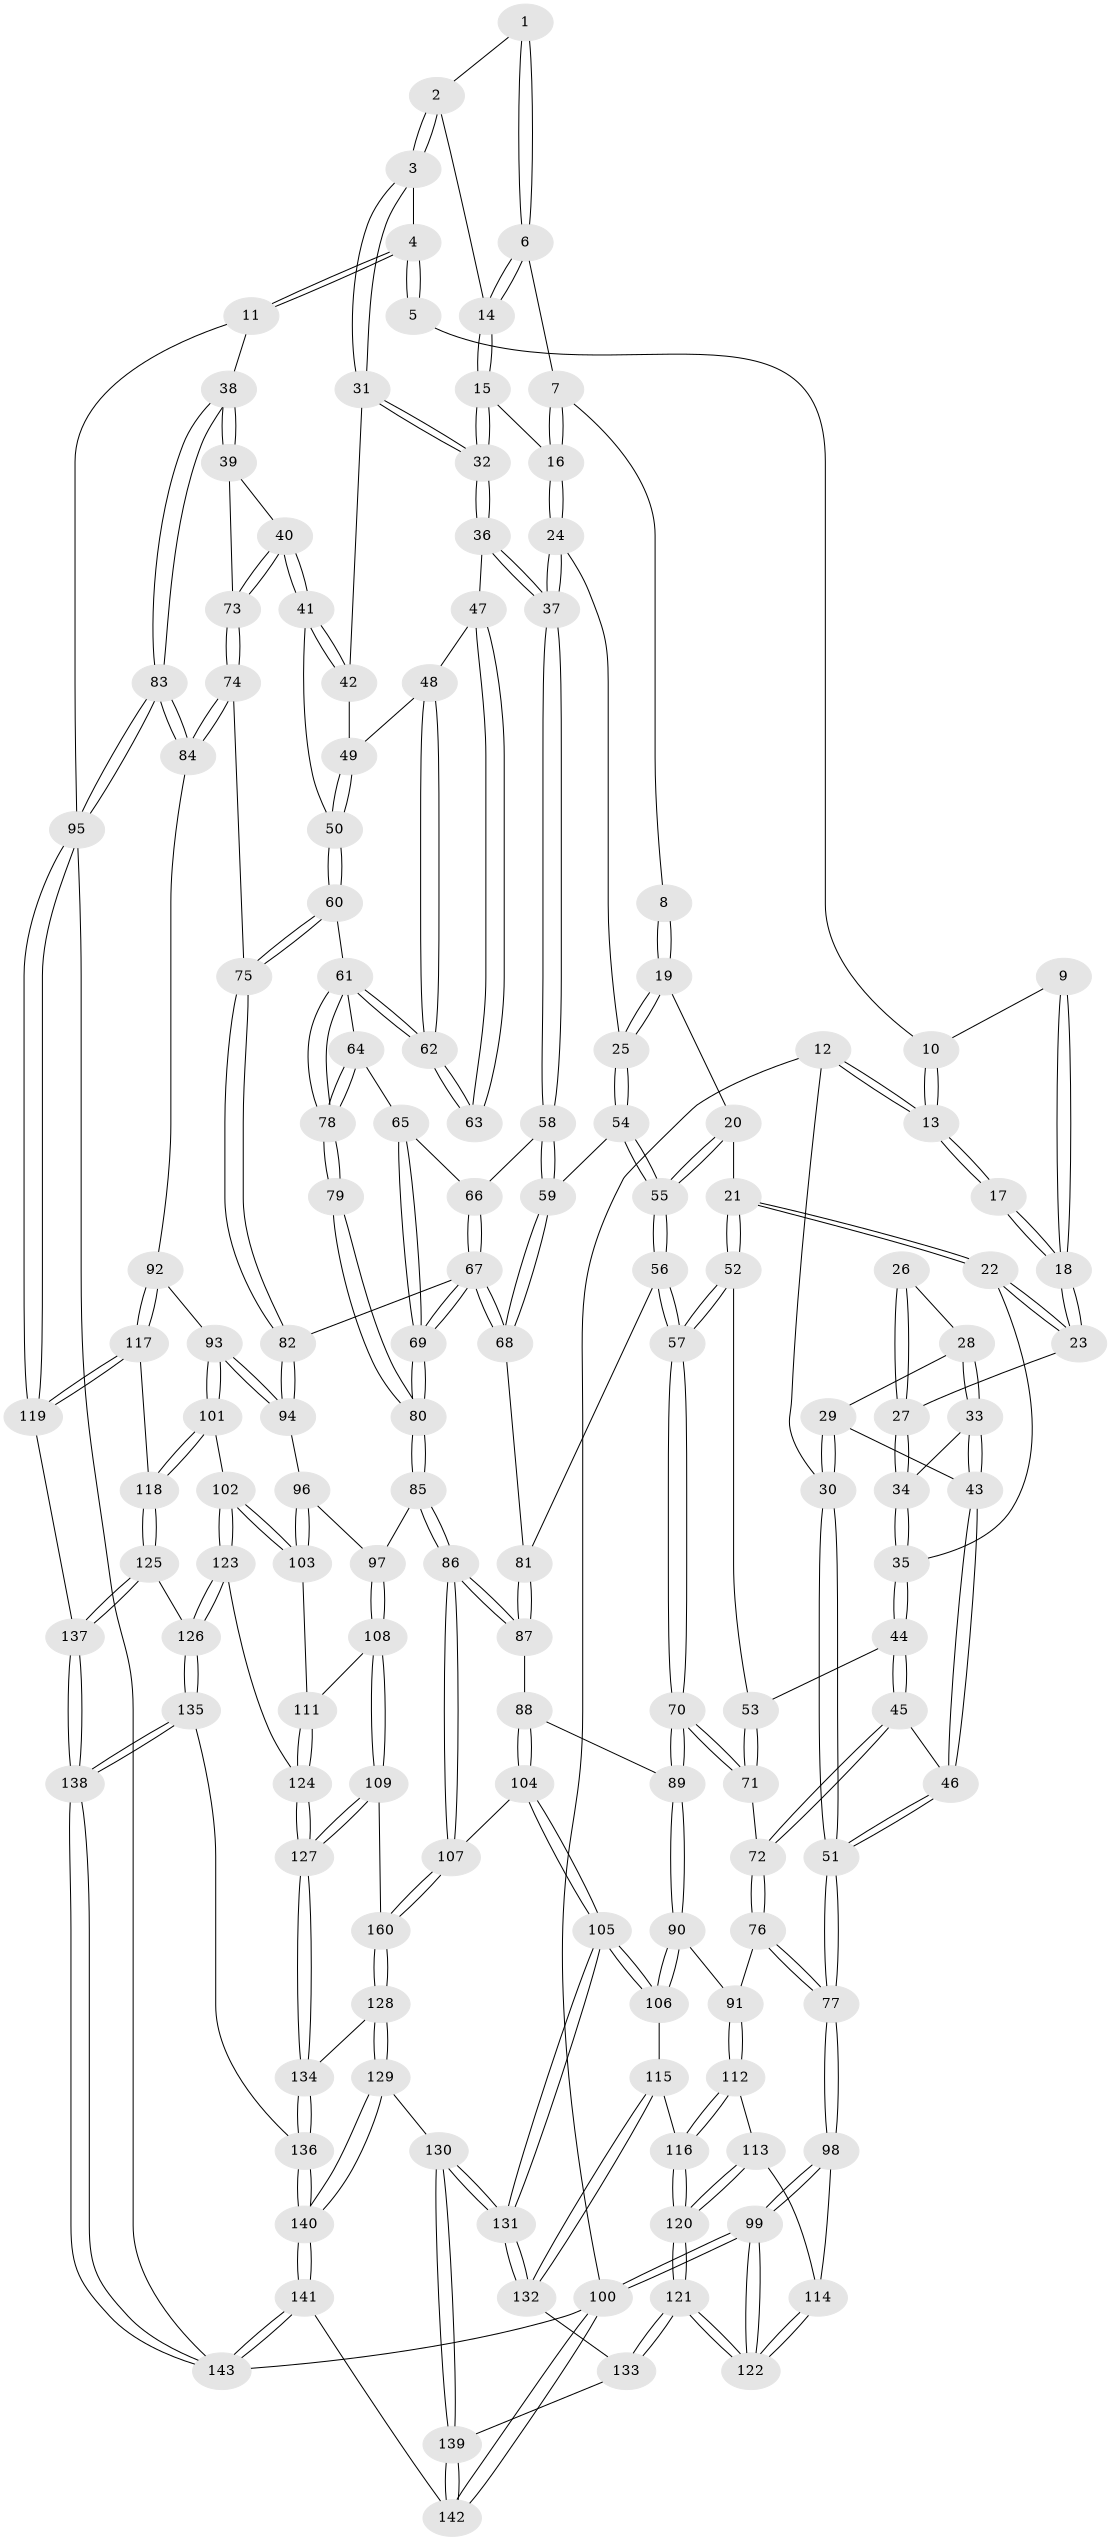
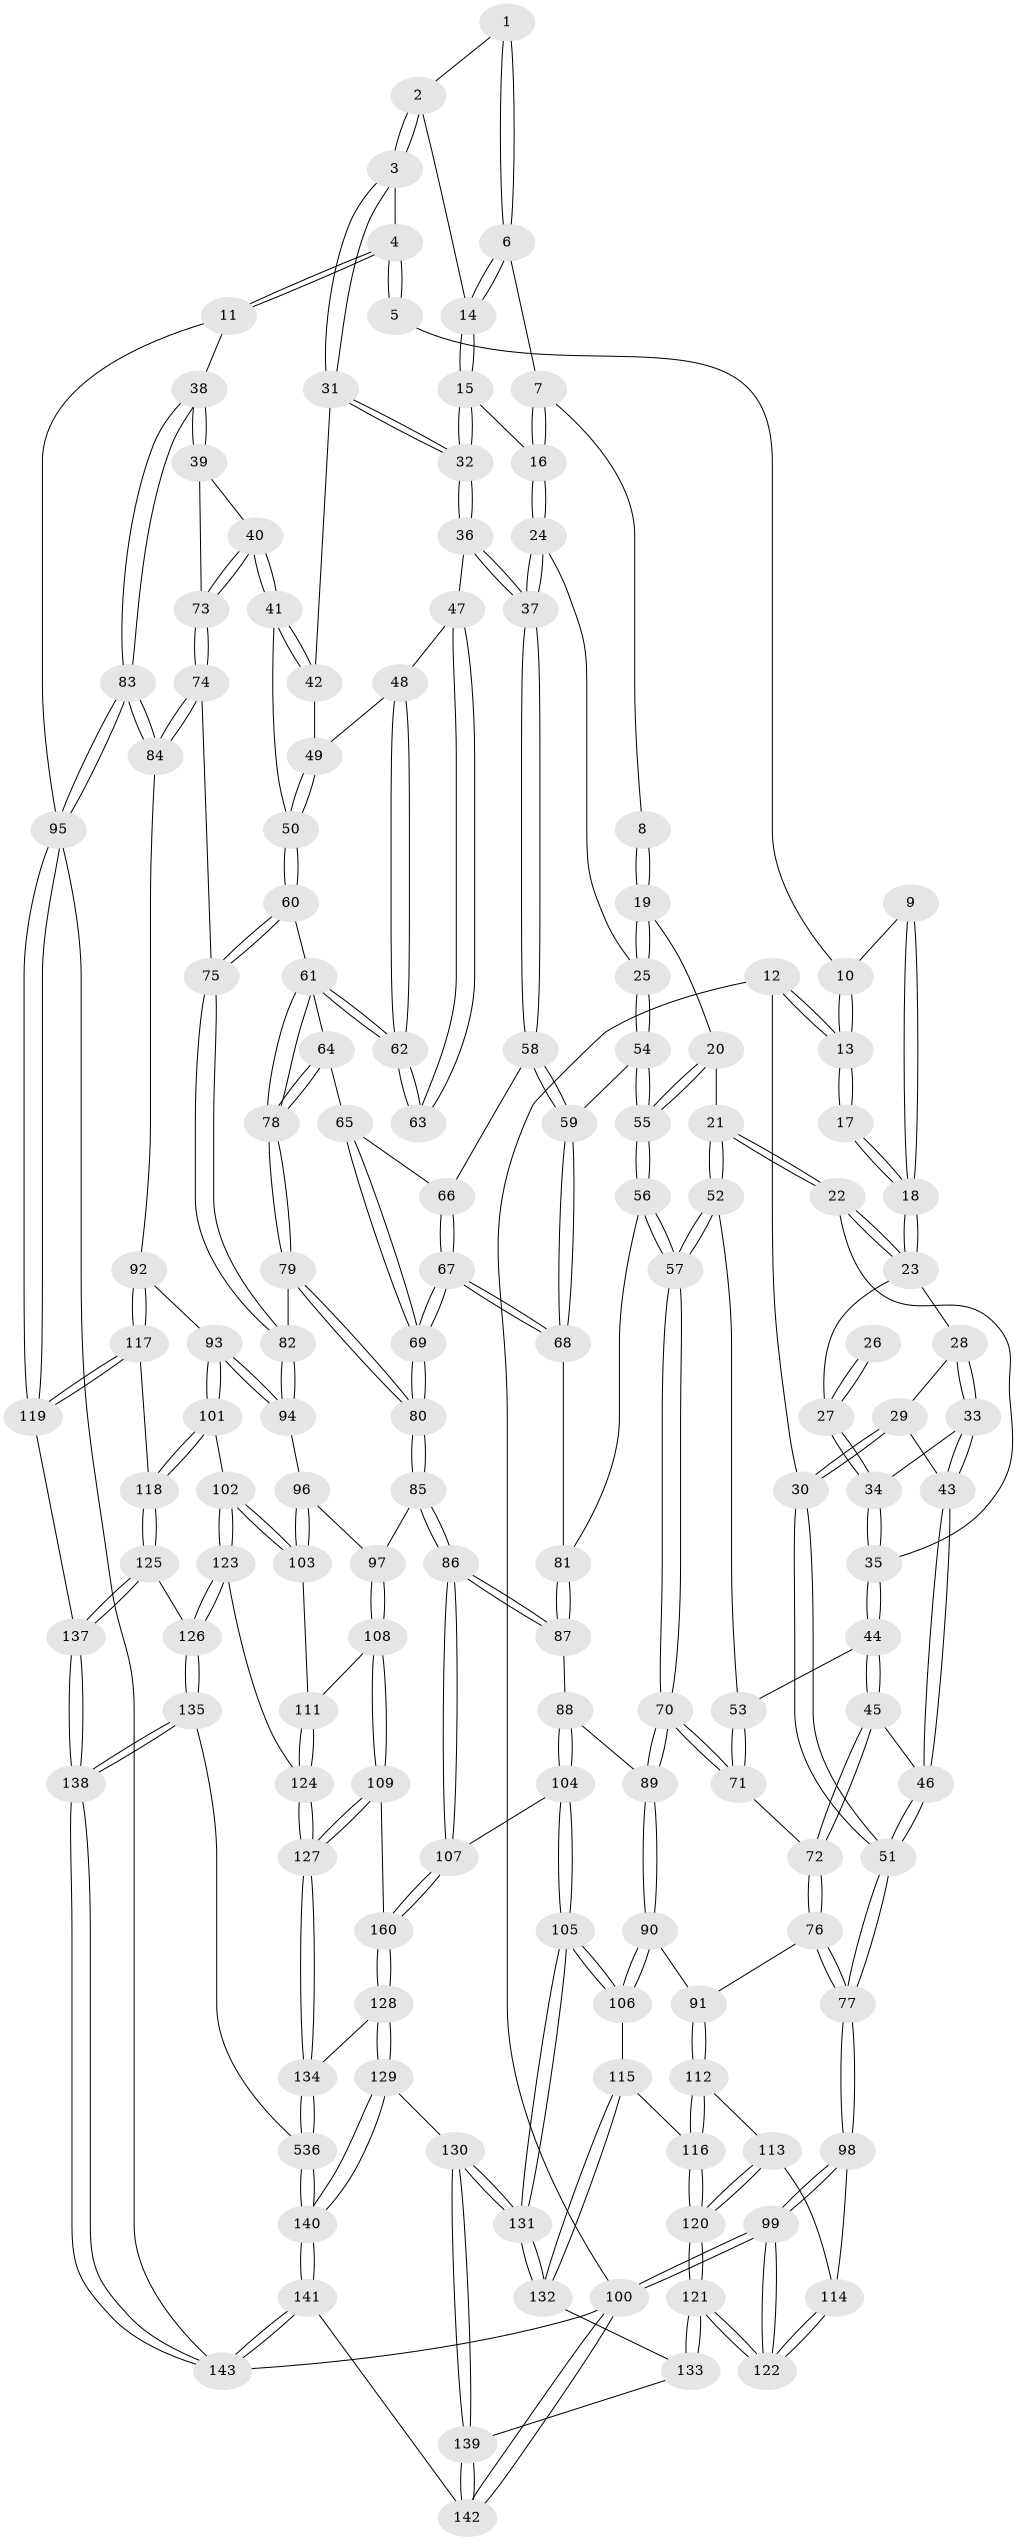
edge "67" -- "82": now "79" -- "82"
edge "26" -- "28": now "23" -- "28"
node "136": label "136" -> "536"
